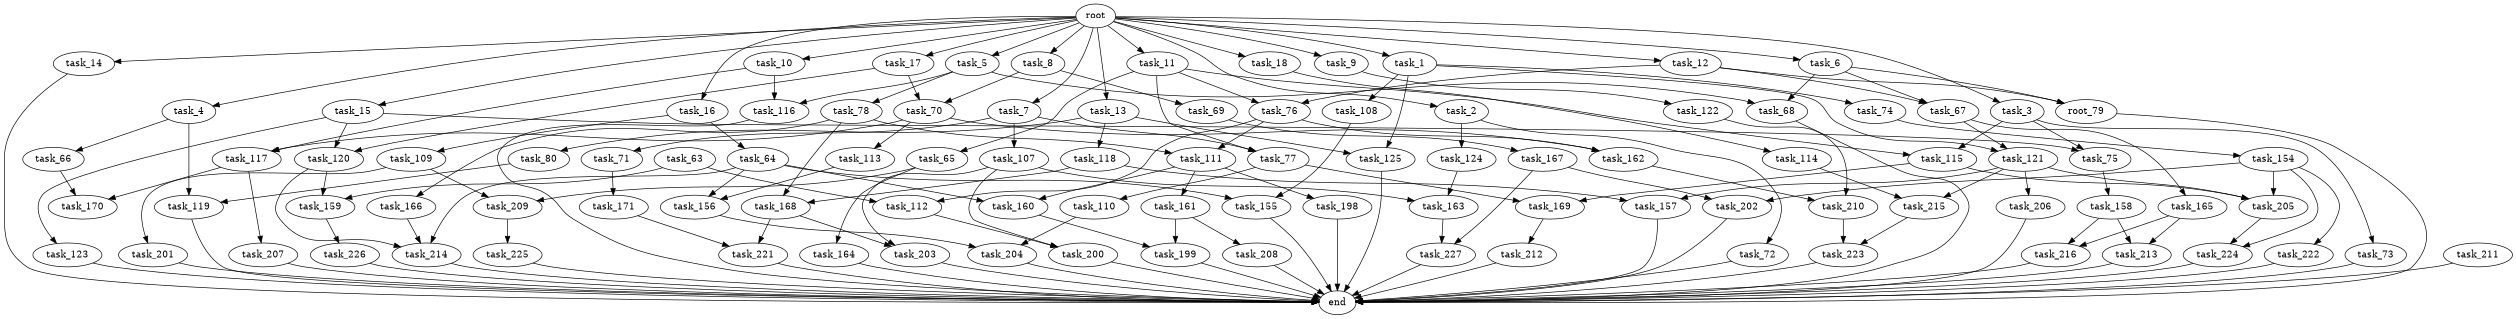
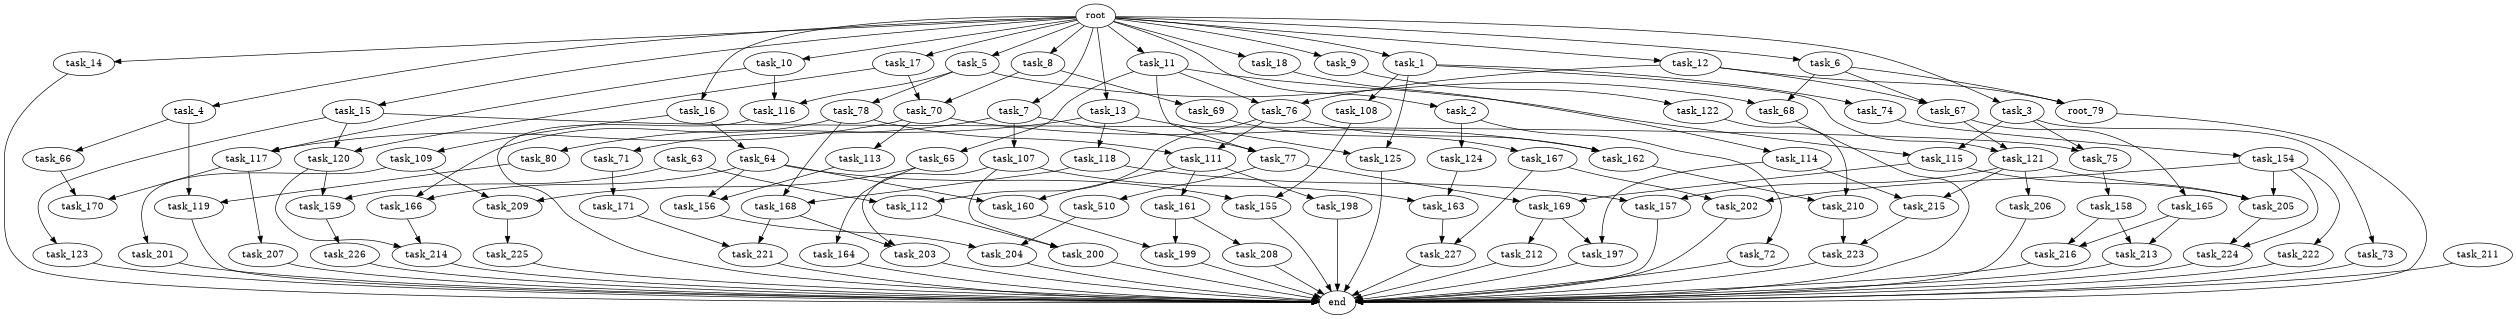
edge "task_64" -> "task_214": now "task_64" -> "task_166"
node "task_110": label "task_110" -> "task_510"
node "task_197": added
